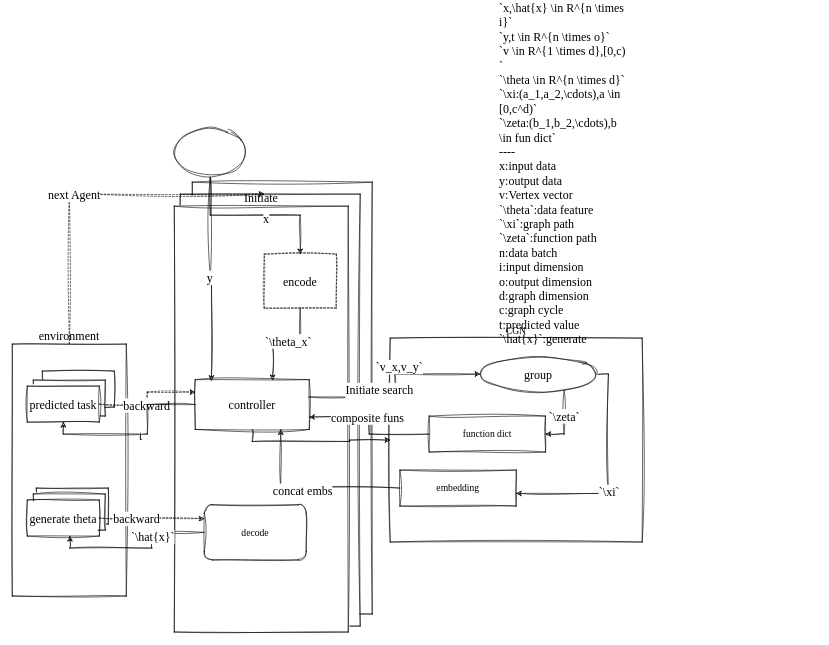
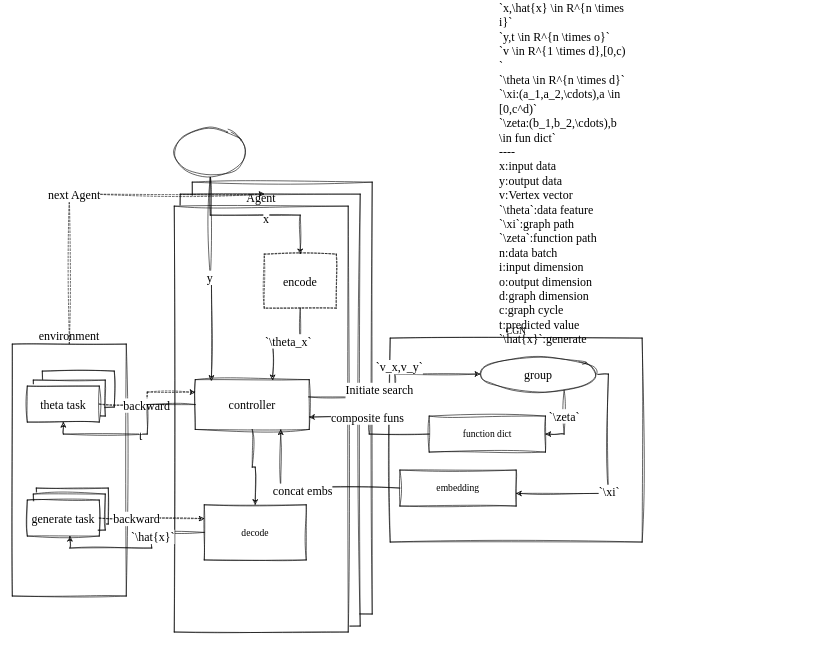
node "Initiate": label "Initiate" -> "Agent"
node "predicted task": label "predicted task" -> "theta task"
edge "controller" -> "CGN": now "controller" -> "decode"
node "generate theta": label "generate theta" -> "generate task"
node "decode": shape rounded rectangle -> rectangle
